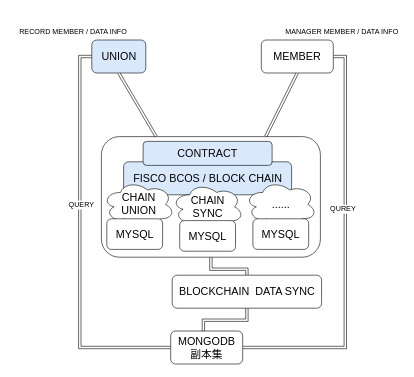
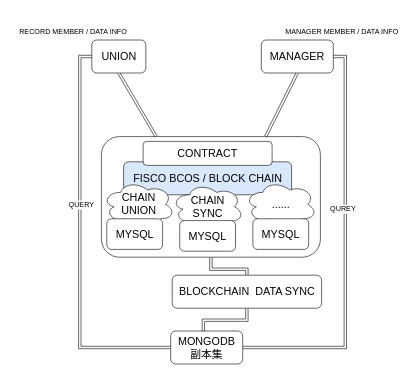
node "UNION": fillcolor #dae8fc -> #ffffff
node "MEMBER": label "MEMBER" -> "MANAGER"
node "CONTRACT": fillcolor #dae8fc -> #ffffff
